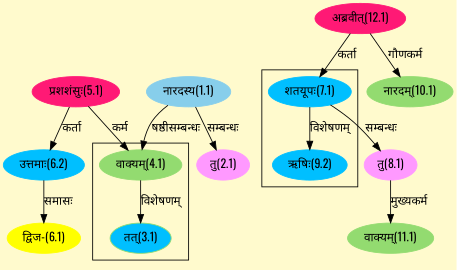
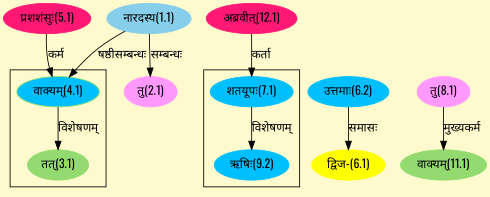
node "नारदम्(10.1)": removed
edge "शतयूपः(7.1)" -> "तु(8.1)": removed, label "सम्बन्धः"
edge "प्रशशंसुः(5.1)" -> "उत्तमाः(6.2)": removed, label "कर्ता"
node "वाक्यम्(4.1)": fillcolor #93db70 -> #00bfff
node "तत्(3.1)": fillcolor #00bfff -> #93db70
